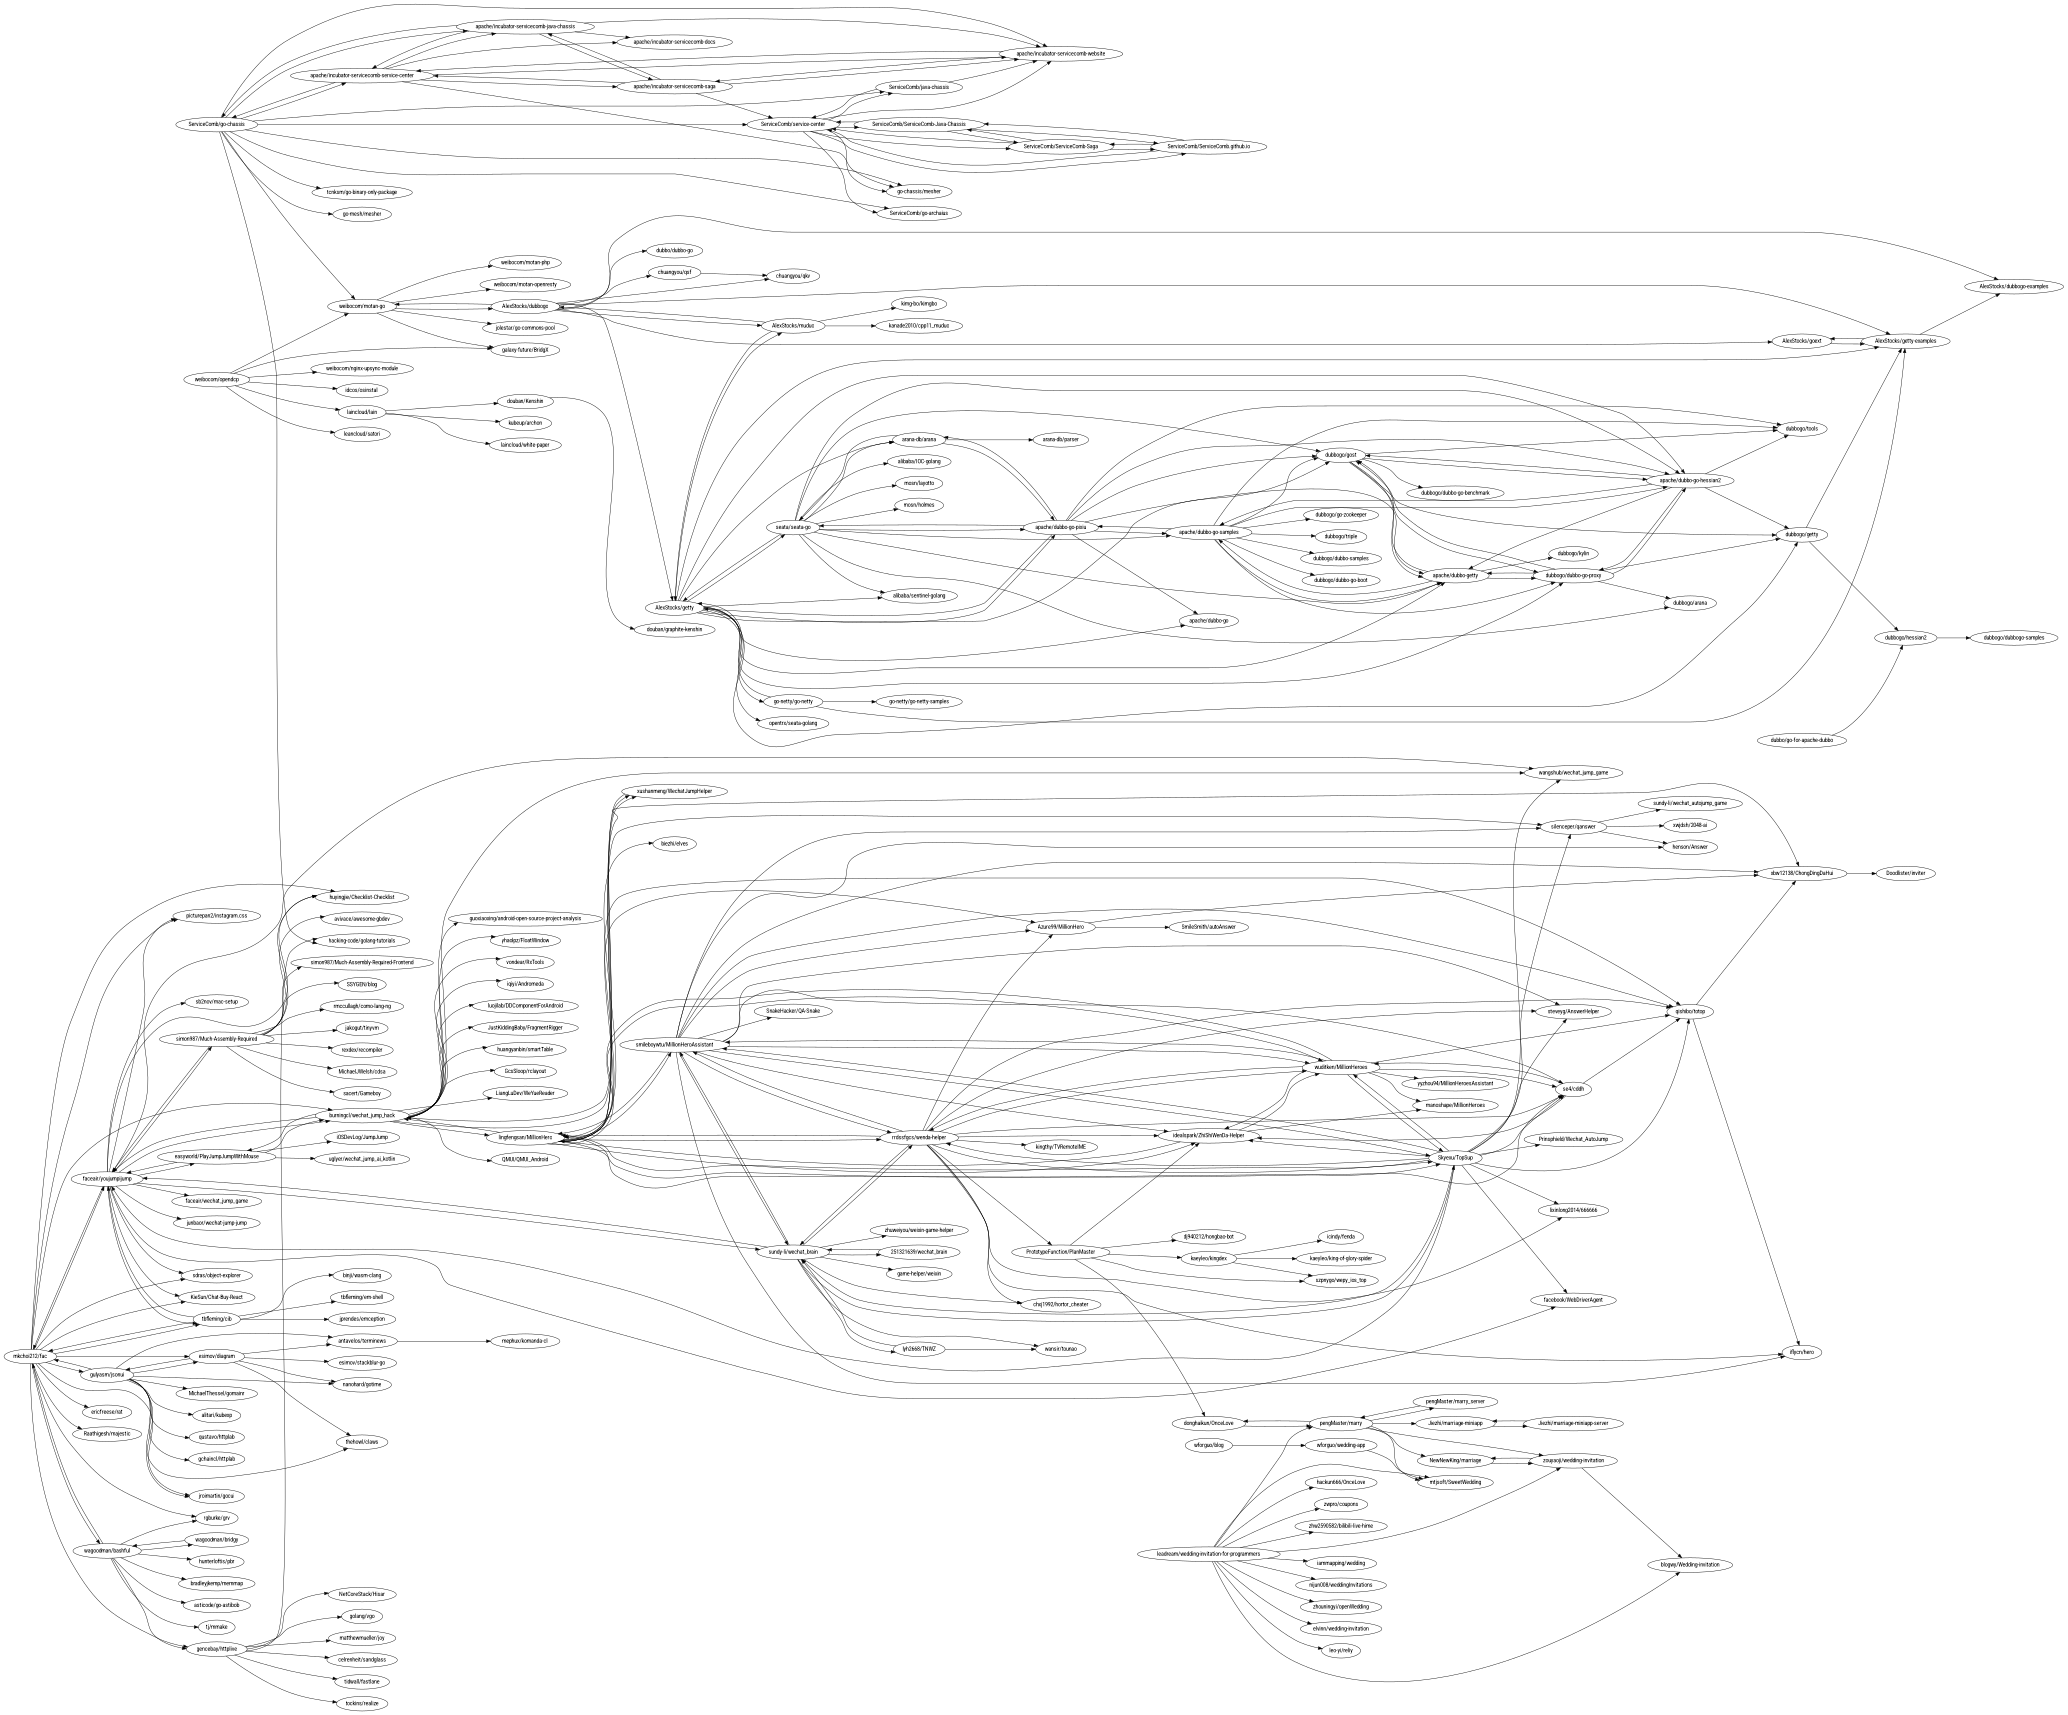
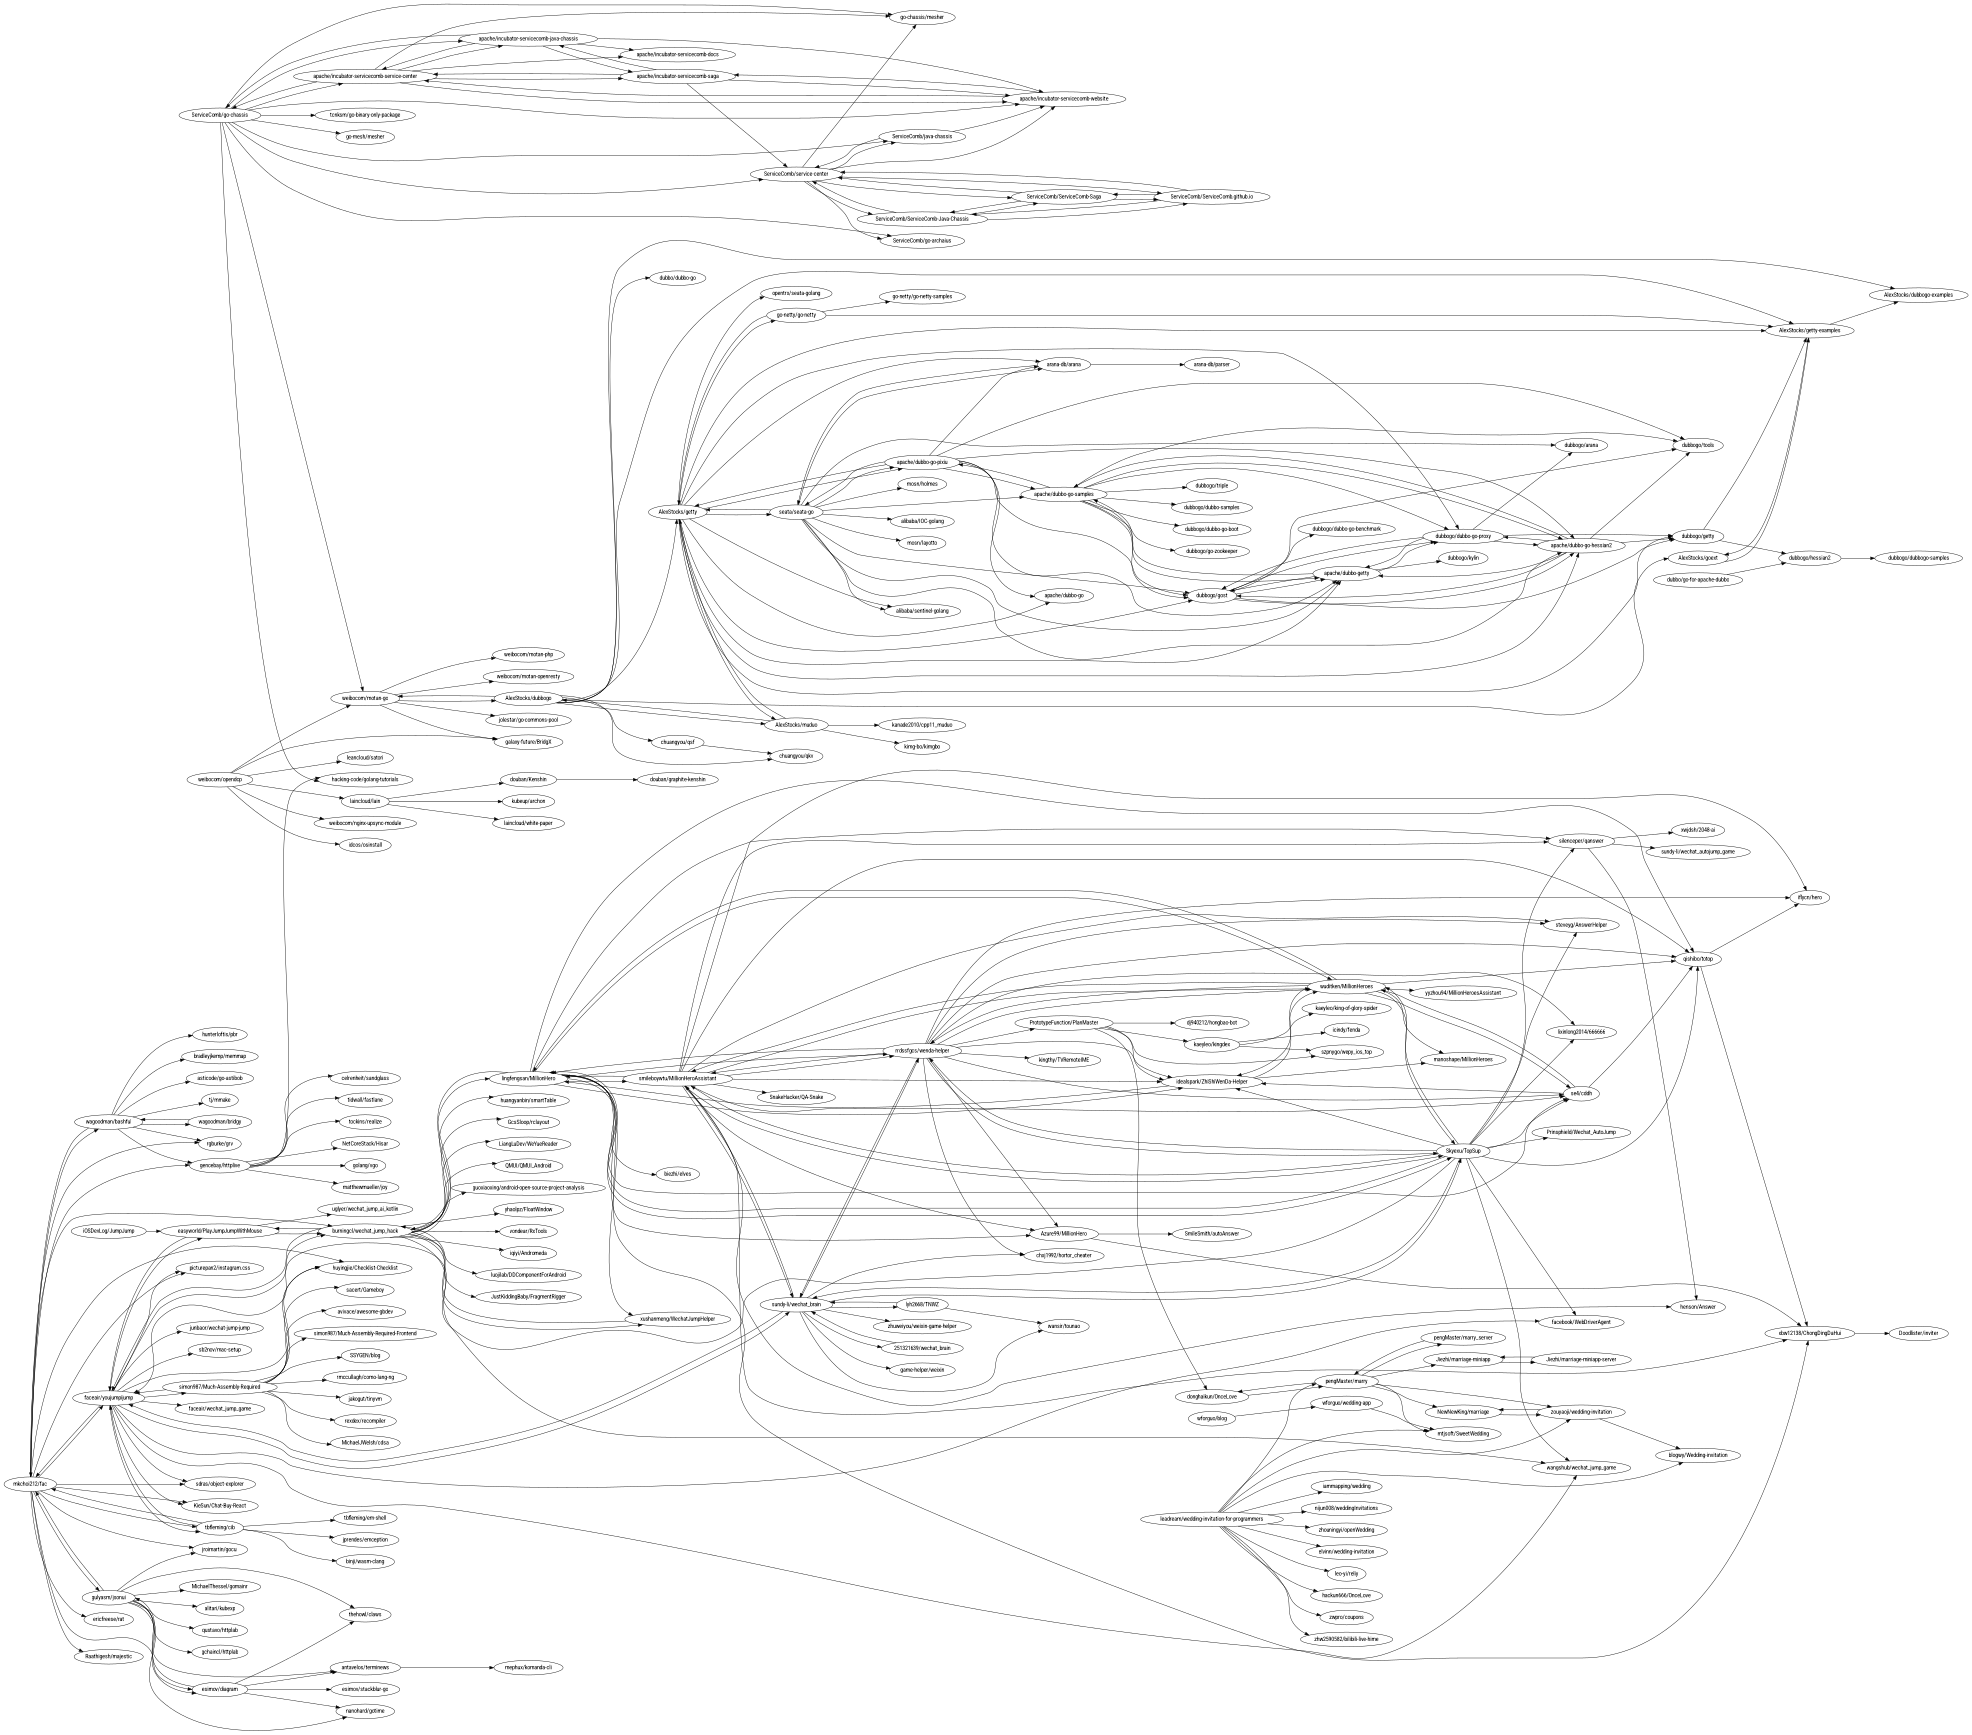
edge "arana-db/arana" -> "apache/dubbo-go-pixiu": removed
edge "easyworld/PlayJumpJumpWithMouse" -> "iOSDevLog/JumpJump": reversed
